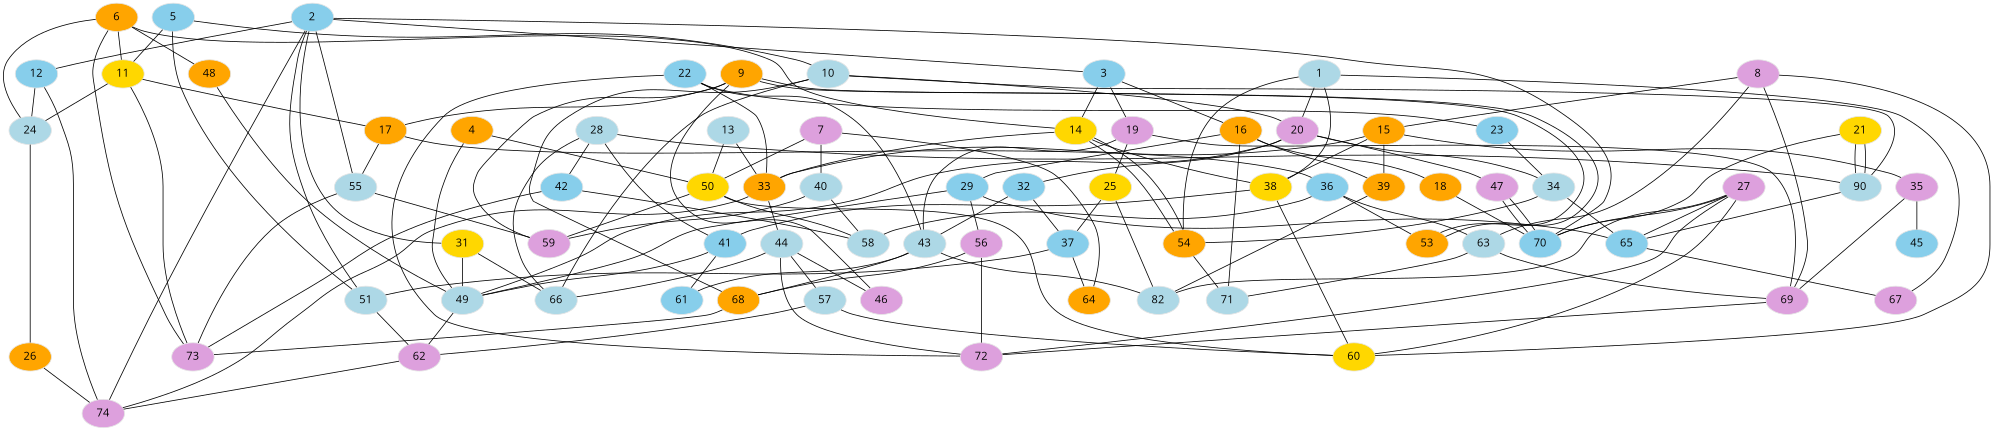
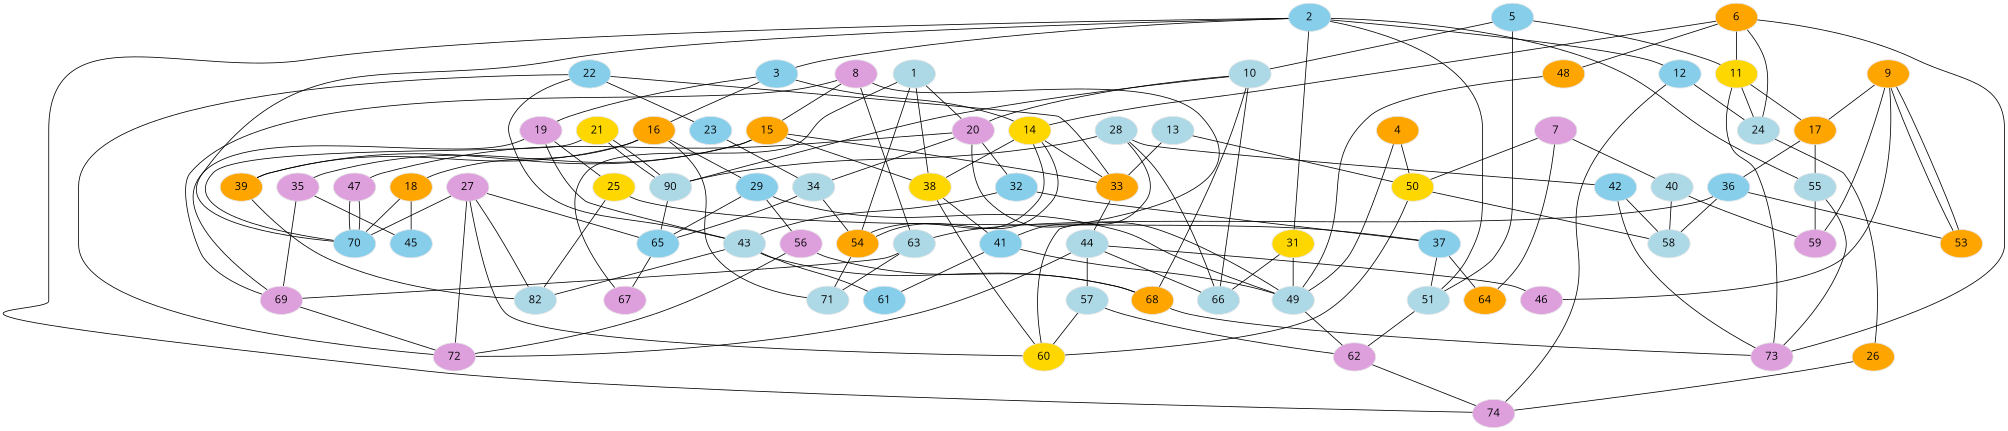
edge "18" -- "45": added
edge "50" -- "59": removed
edge "33" -- "74": removed
